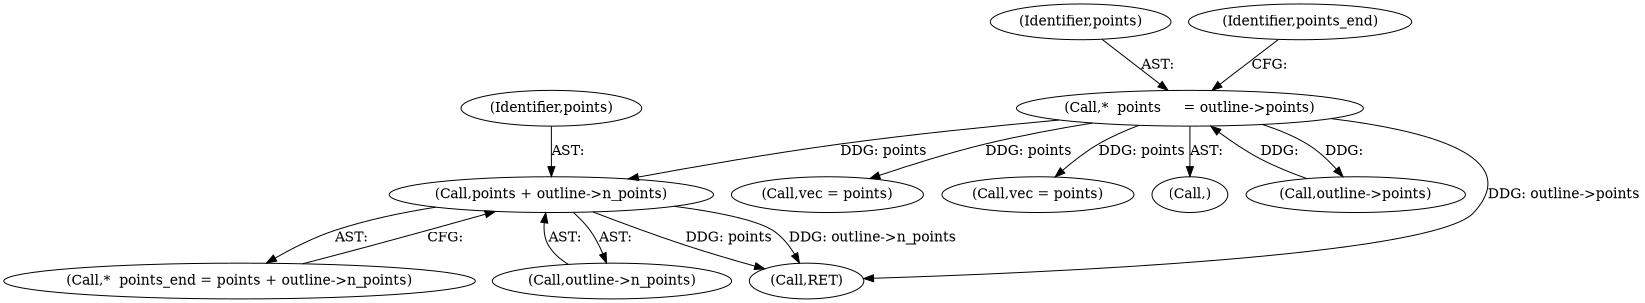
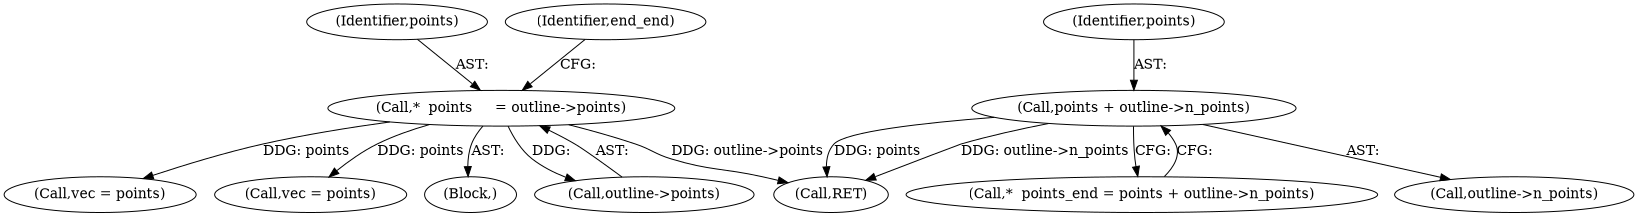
node "(Identifier,points_end)": label "(Identifier,points_end)" -> "(Identifier,end_end)"
edge "(Call,*  points     = outline->points)" -> "(Call,points + outline->n_points)": removed, label "DDG: points"
edge "(Call,outline->points)" -> "(Call,*  points     = outline->points)": label "DDG: " -> "AST: "
node "(Call,)": label "(Call,)" -> "(Block,)"
edge "(Call,points + outline->n_points)" -> "(Call,*  points_end = points + outline->n_points)": label "AST: " -> "CFG: "
edge "(Call,outline->n_points)" -> "(Call,points + outline->n_points)": removed, label "AST:"
